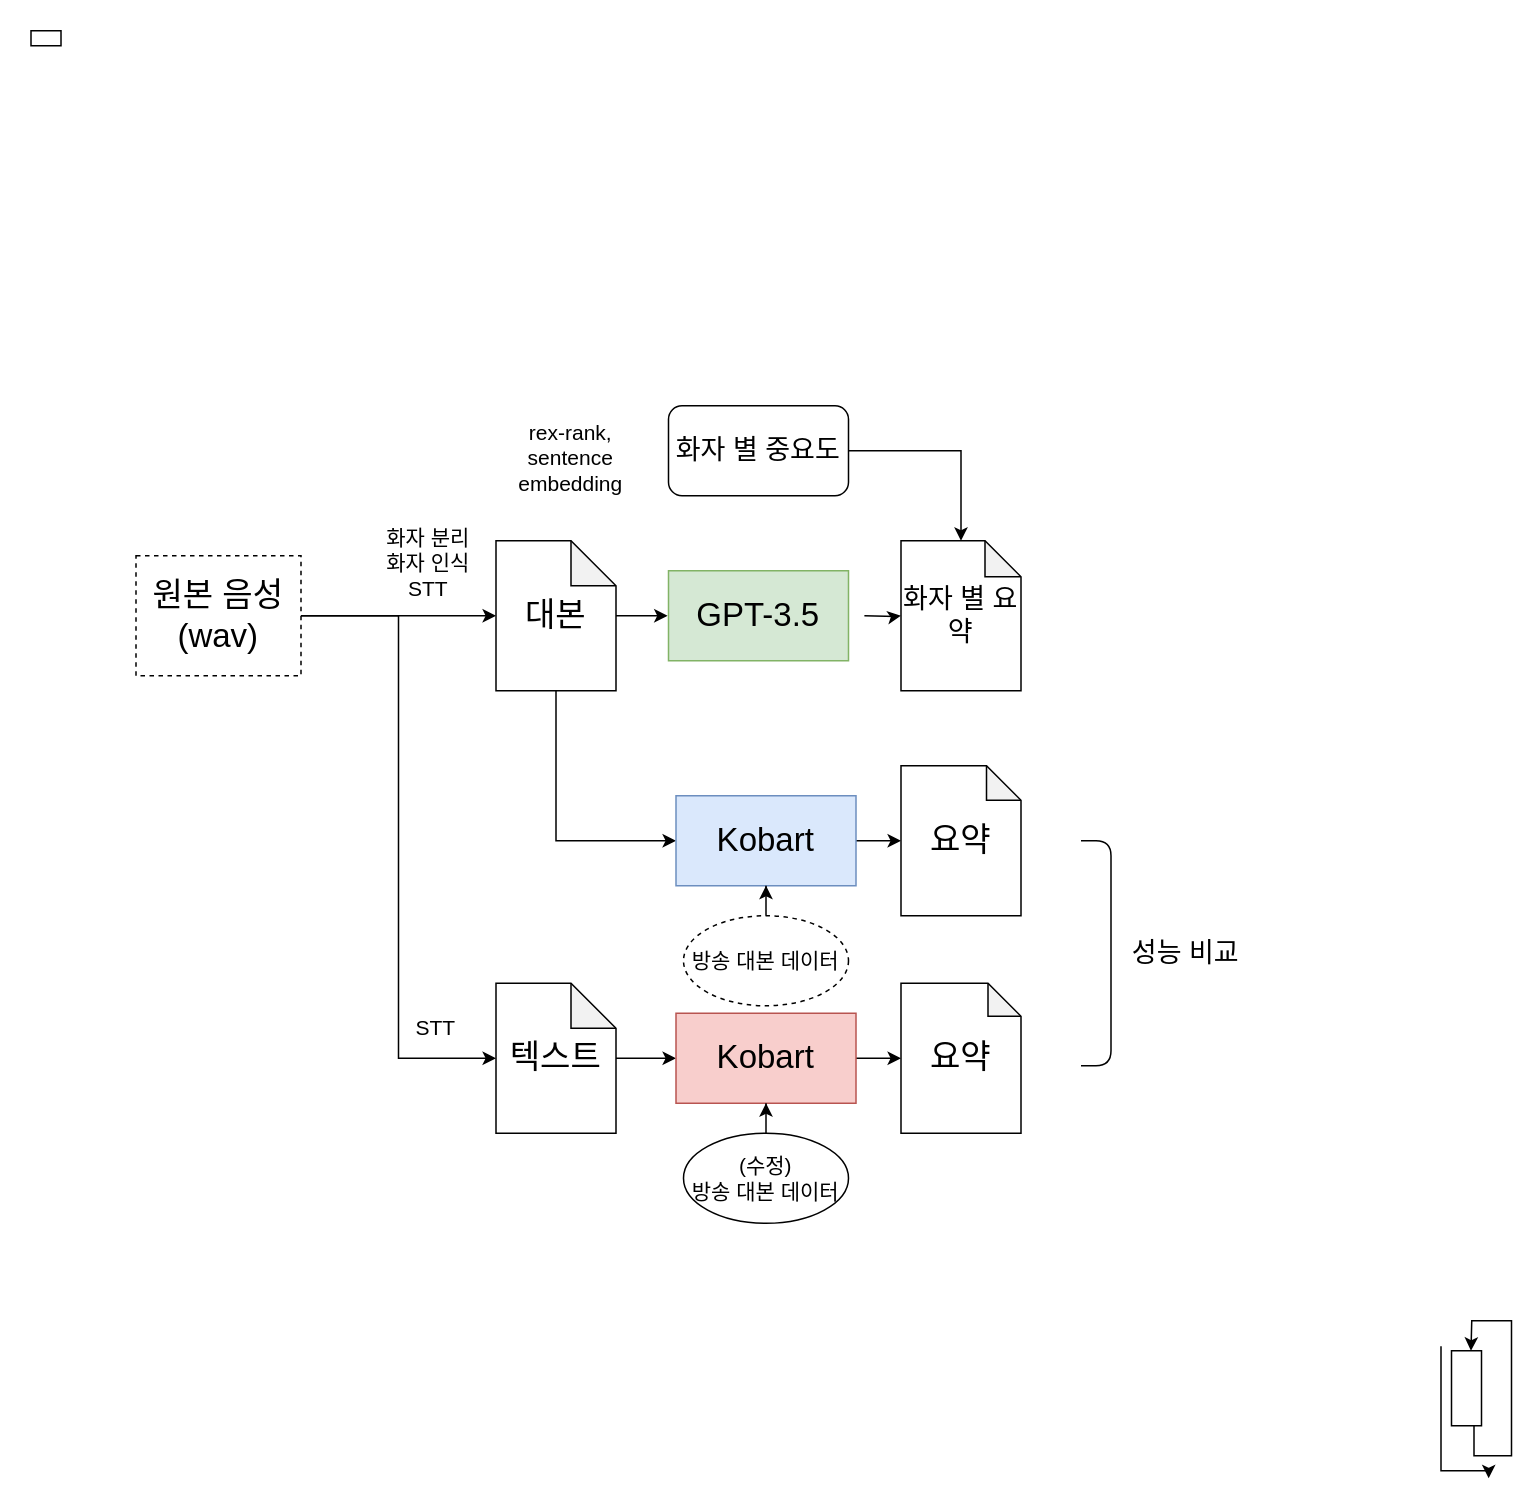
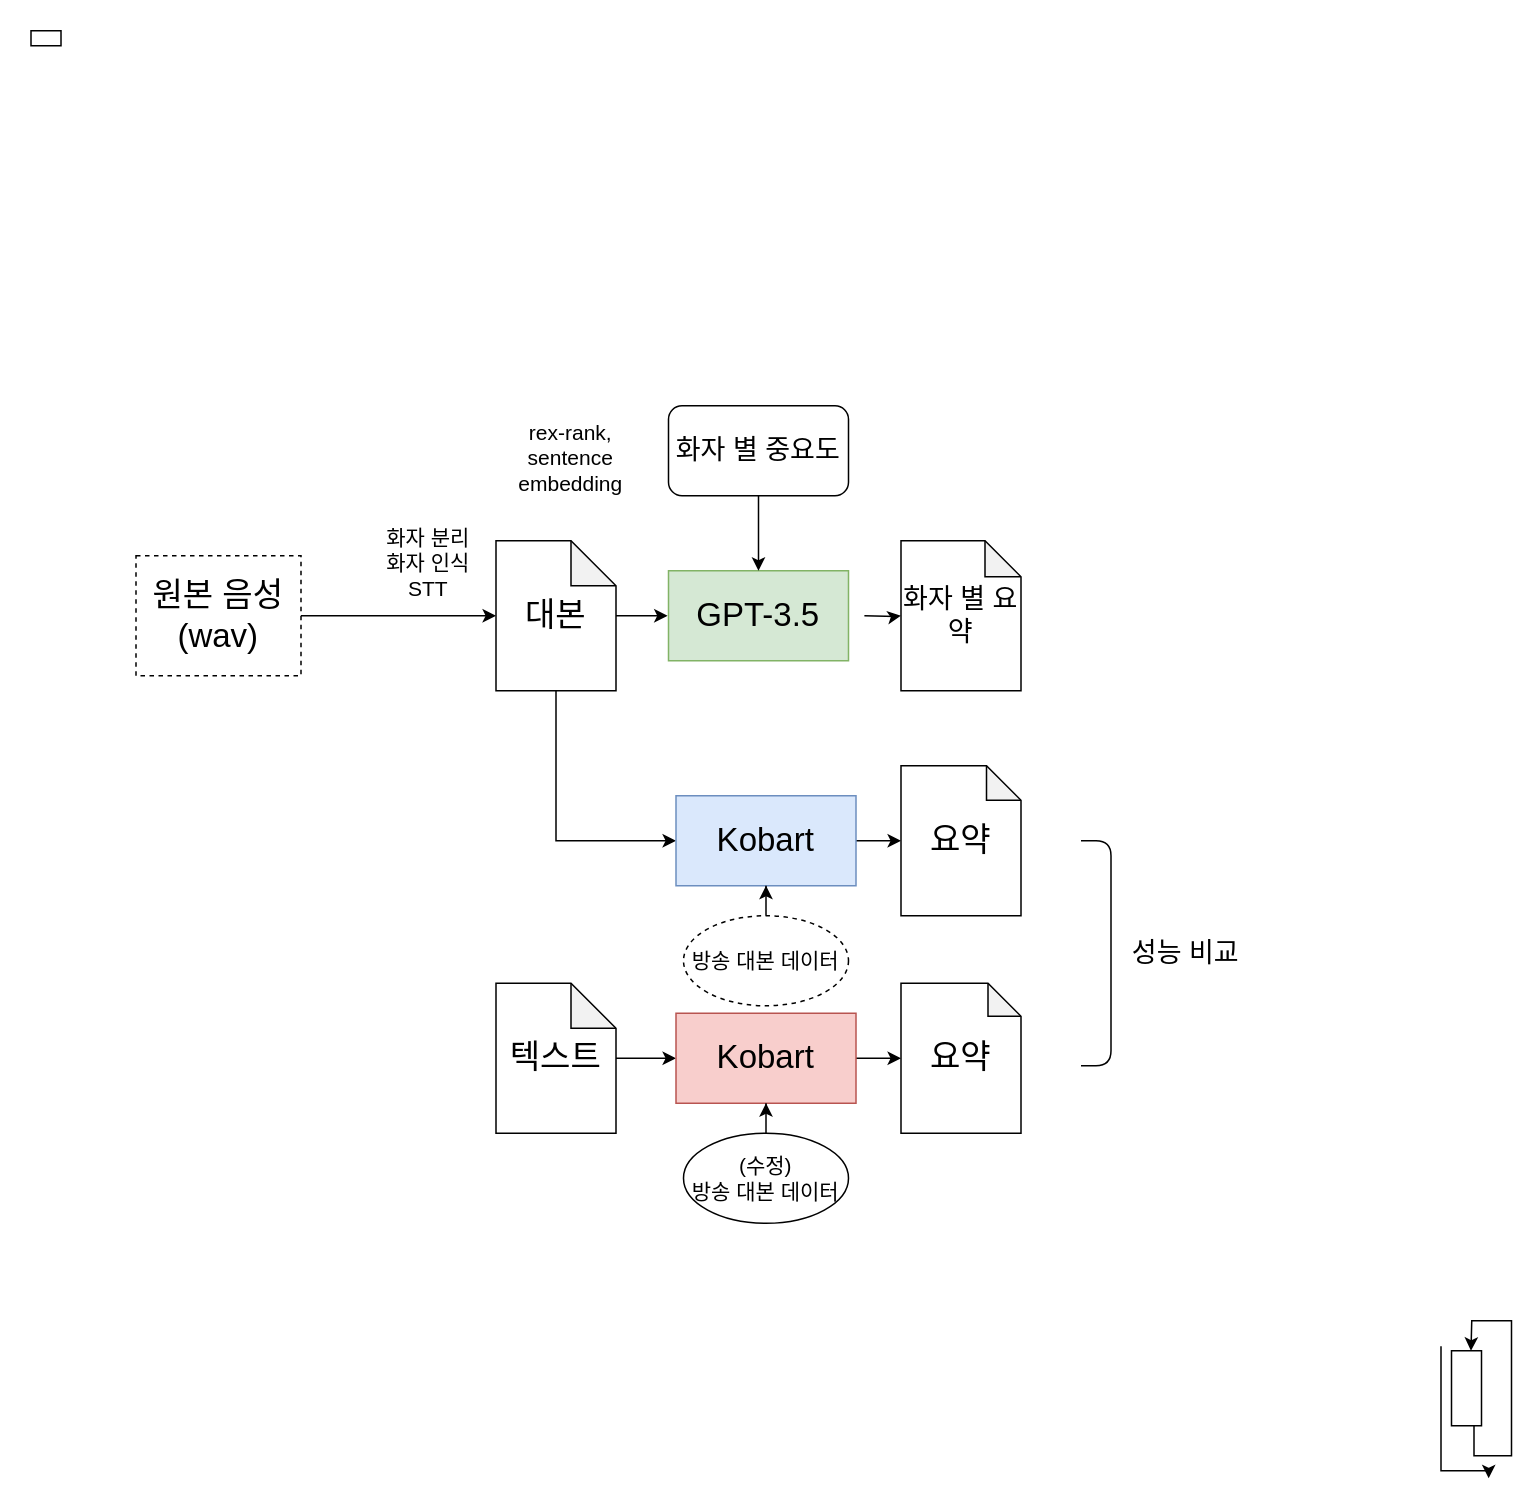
edge "화자 별 중요도" -> "화자 별 요약": now "화자 별 중요도" -> "GPT-3.5"
edge "원본 음성 (wav)" -> "텍스트": removed
node "STT": removed
